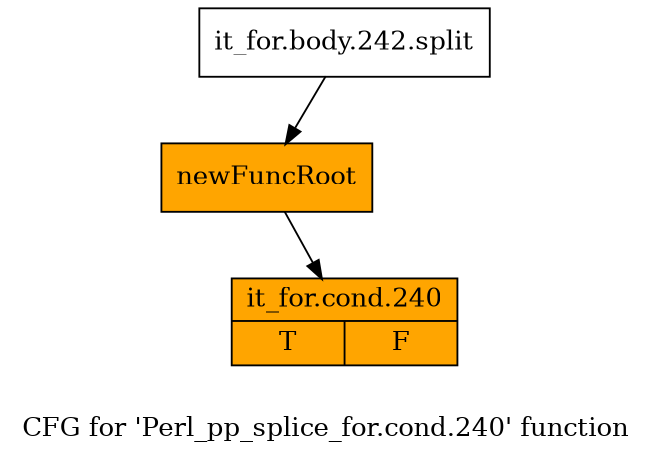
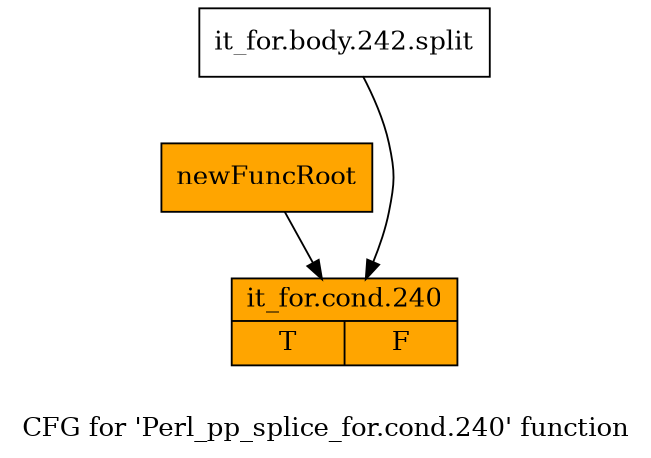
edge "it_for.body.242.split" -> "newFuncRoot": now "it_for.body.242.split" -> "it_for.cond.240"
